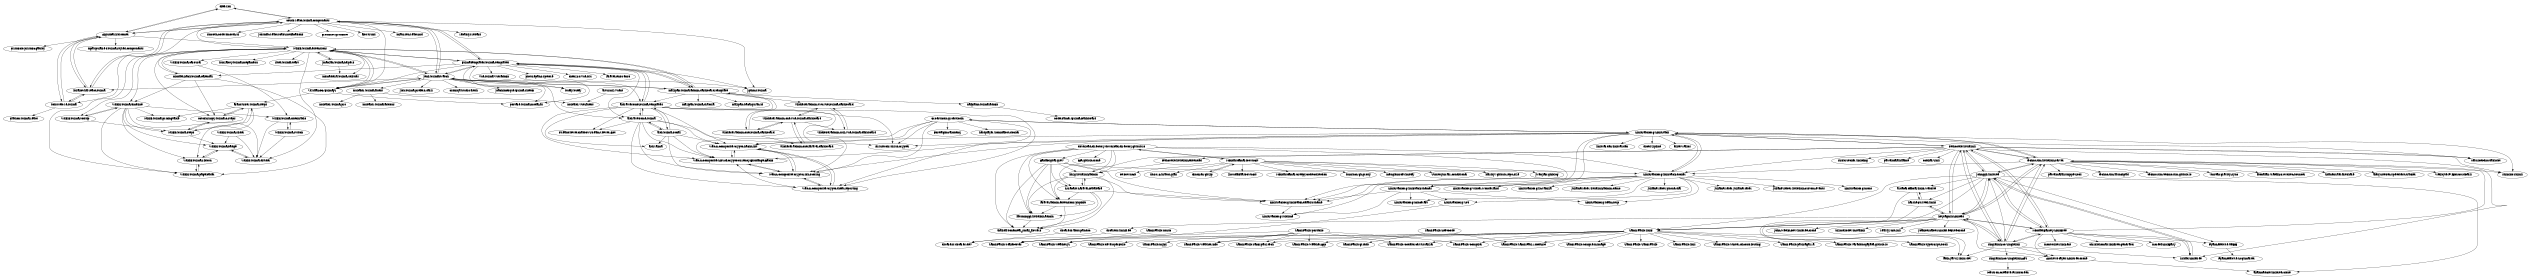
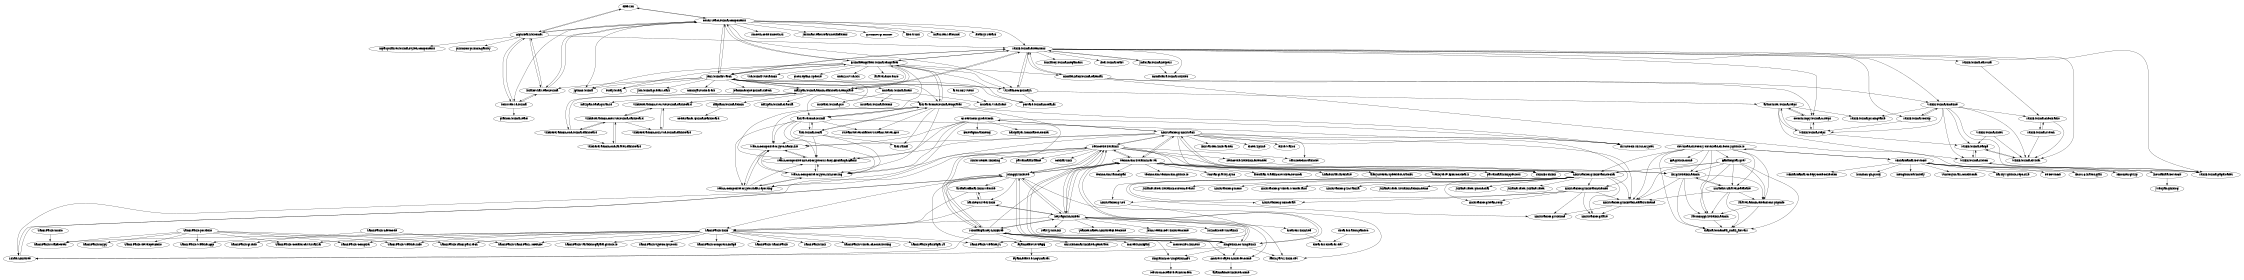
edge "MinhasKamal/DownGit" -> "jwenjian/ghiblog": now "zhoudaxiaa/DownGit" -> "jwenjian/ghiblog"
edge "johnggli/linktree" -> "aliahmadcse/linktree-clone": now "johnggli/linktree" -> "singlelink-co/Singlelink"
node "LinkStackOrg/flare": added
edge "MichaelBarney/LinkFree" -> "singlelink-co/Singlelink-API": added
